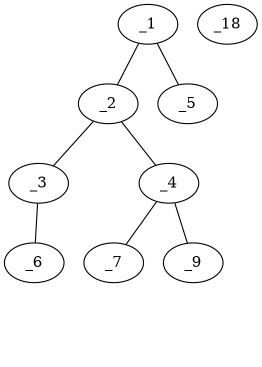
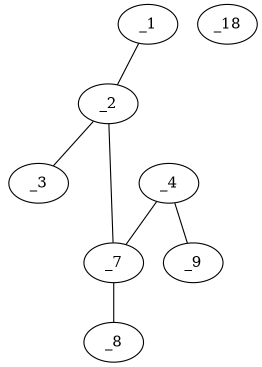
node "_5": removed
edge "_2" -- "_4": now "_2" -- "_7"
node "_6": removed
node "_8": added
